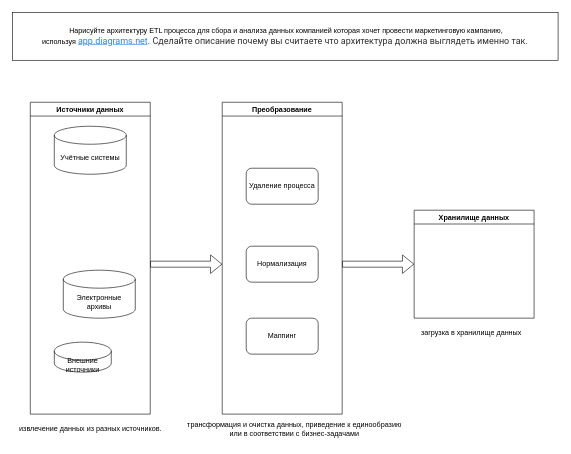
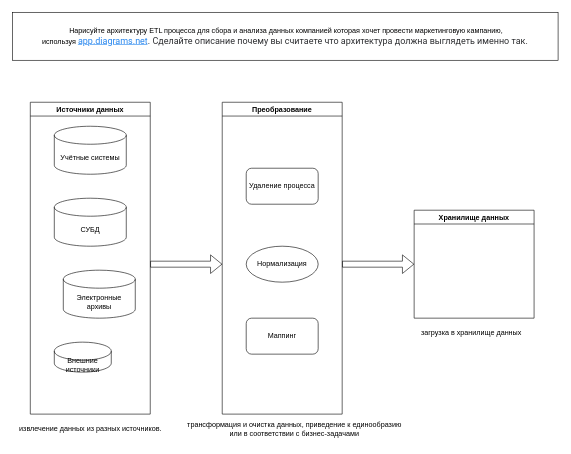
node "СУБД": added
node "Нормализация": shape rounded rectangle -> ellipse
